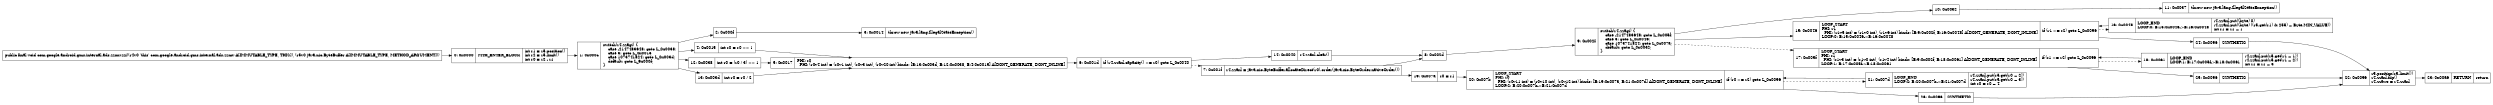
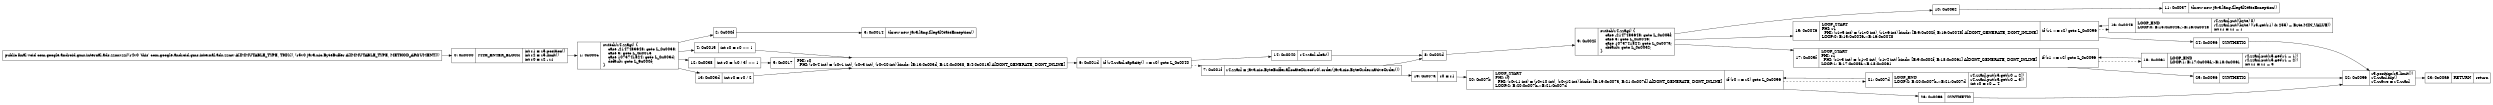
edge "9: 0x002f" -> "17: 0x005f": style dashed -> solid
